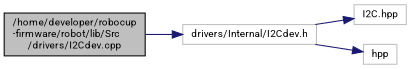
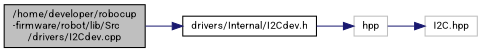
edge "drivers/Internal/I2Cdev.h" -> "I2C.hpp": now "hpp" -> "I2C.hpp"
node "drivers/Internal/I2Cdev.h": color grey75 -> black
